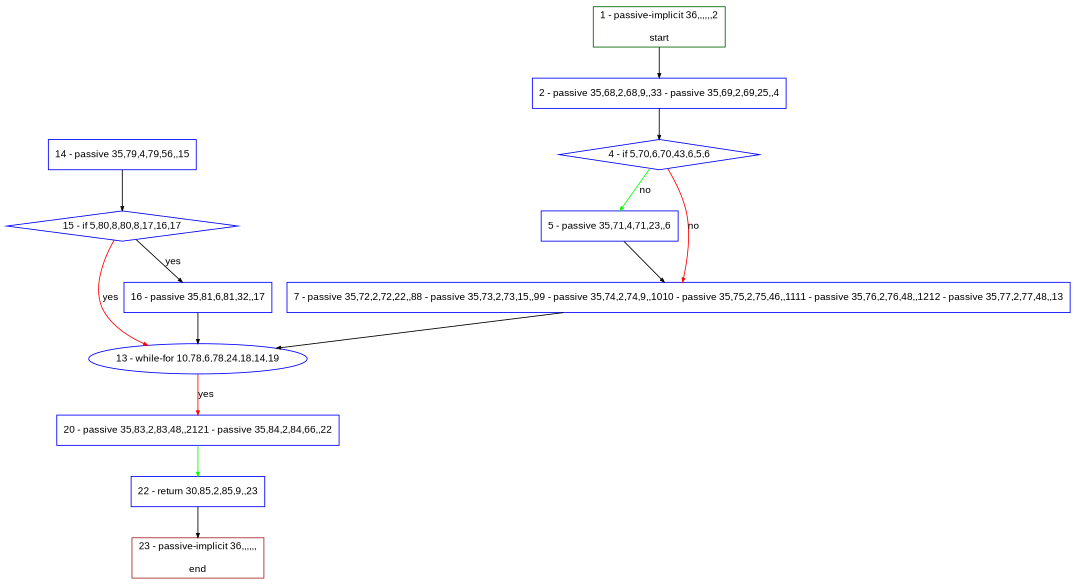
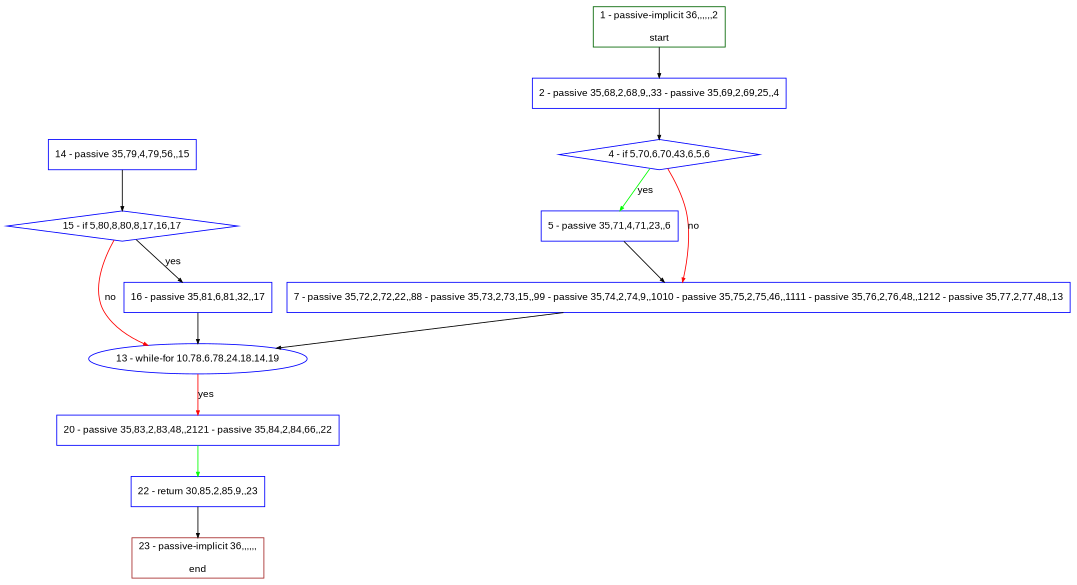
edge "4 - if 5,70,6,70,43,6,5,6" -> "5 - passive 35,71,4,71,23,,6": label "no" -> "yes"
edge "15 - if 5,80,8,80,8,17,16,17" -> "13 - while-for 10,78,6,78,24,18,14,19": label "yes" -> "no"
